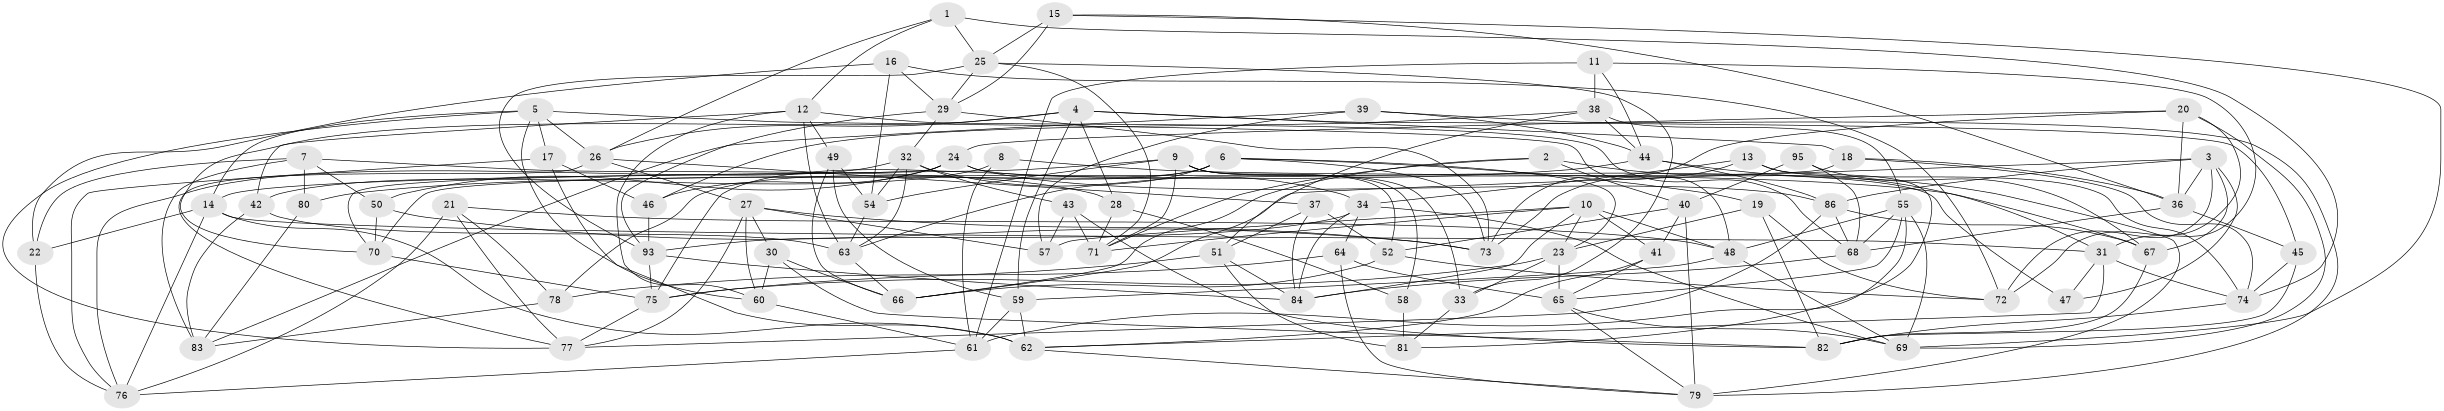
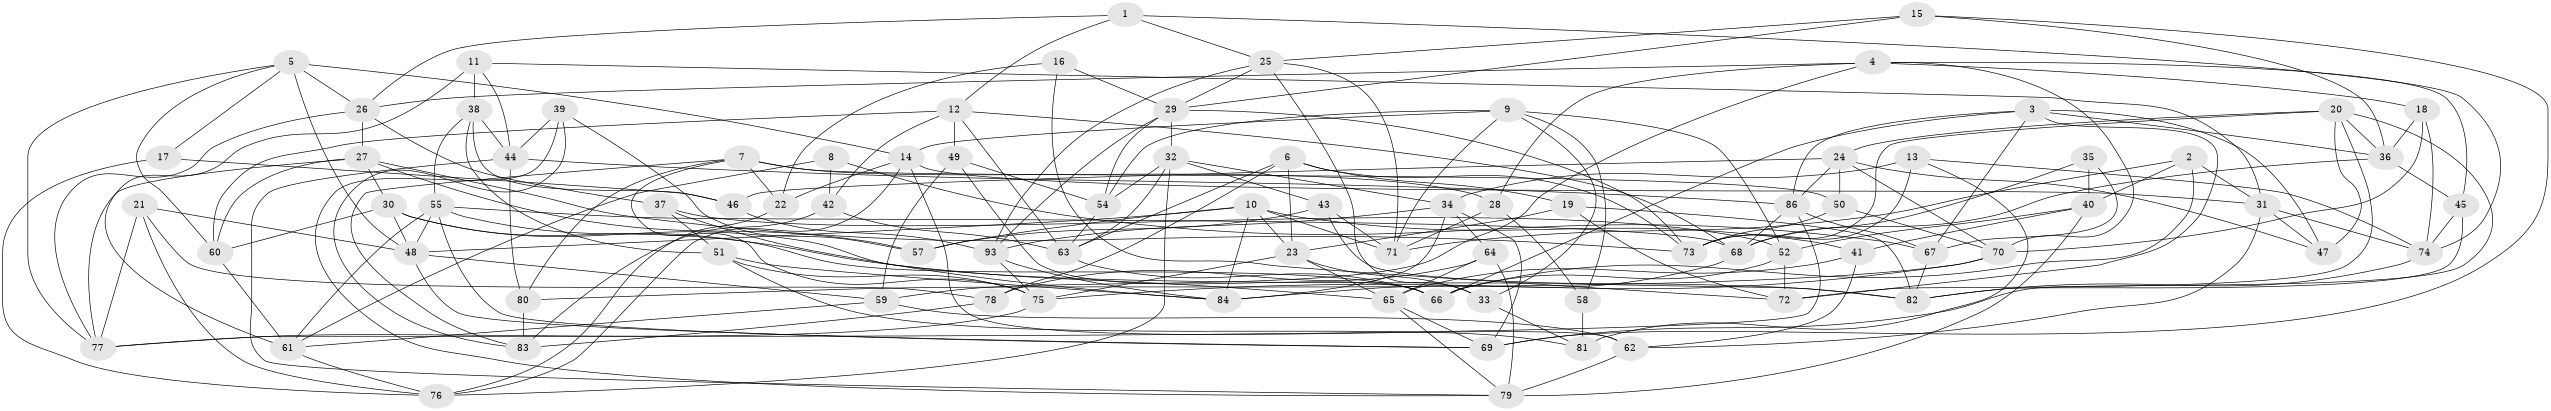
edge "16" -- "54": now "29" -- "54"
node "95": label "95" -> "35"
edge "6" -- "75": now "7" -- "75"
edge "20" -- "47": added
edge "30" -- "48": added
edge "70" -- "80": added
edge "17" -- "62": removed
